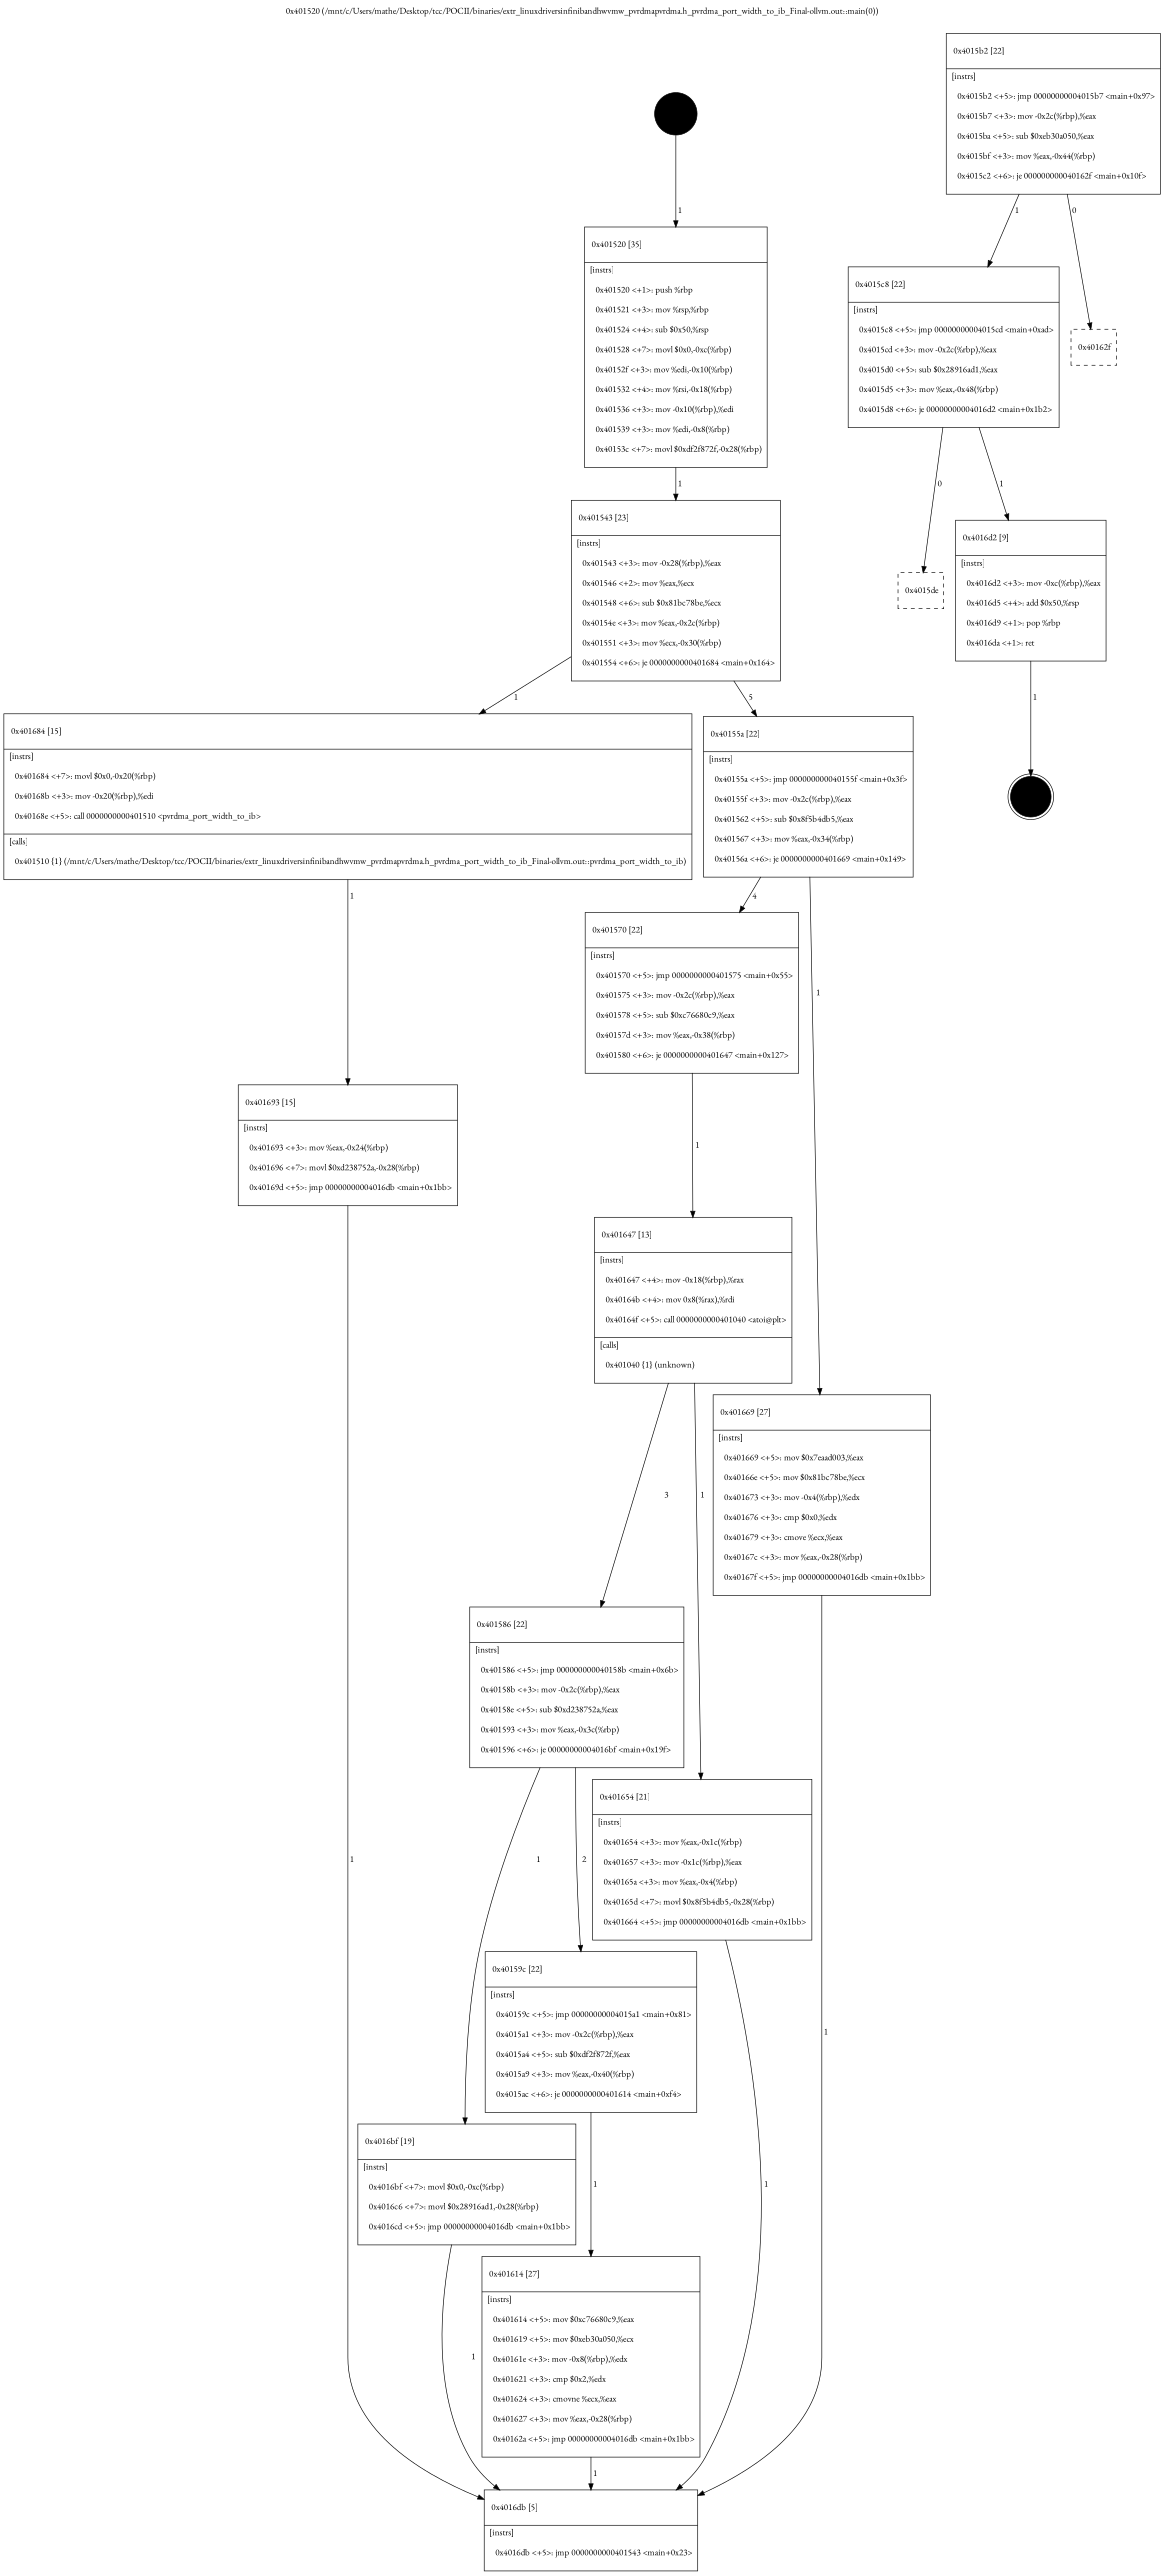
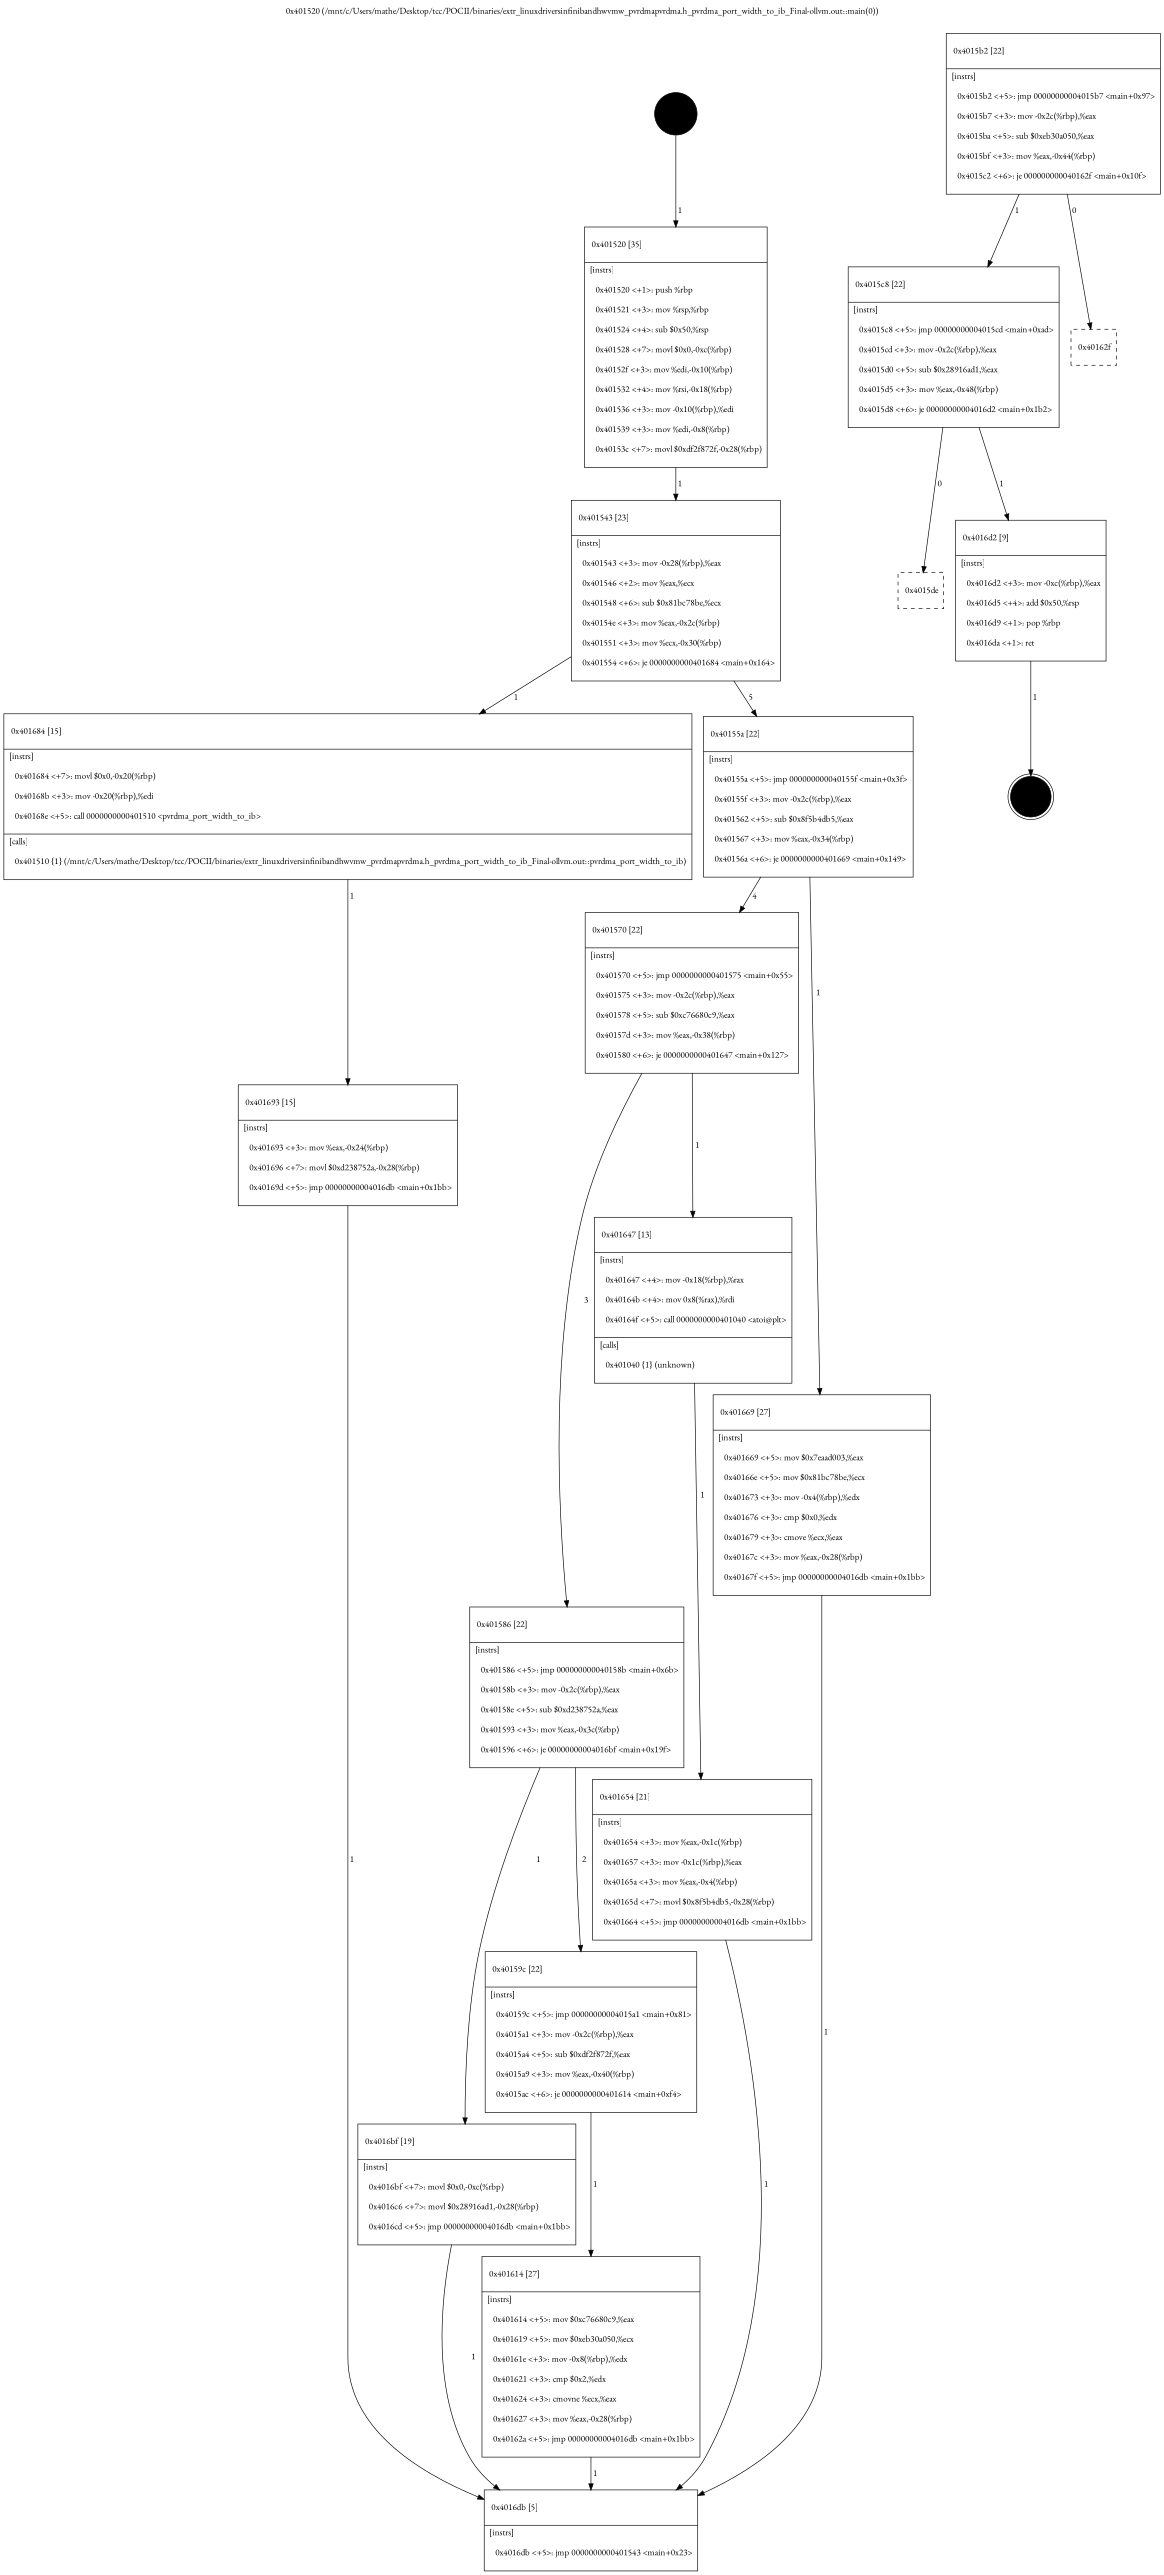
edge "0x401647 [13]" -> "0x401586 [22]": now "0x401570 [22]" -> "0x401586 [22]"
